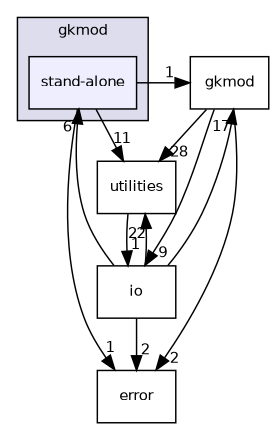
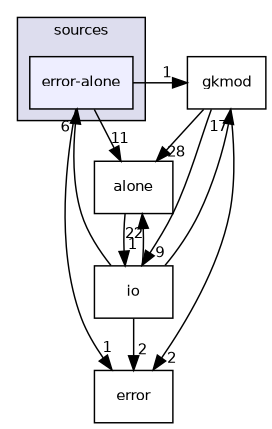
cluster "gkmod": label "gkmod" -> "sources"
node "stand-alone": label "stand-alone" -> "error-alone"
node "utilities": label "utilities" -> "alone"
